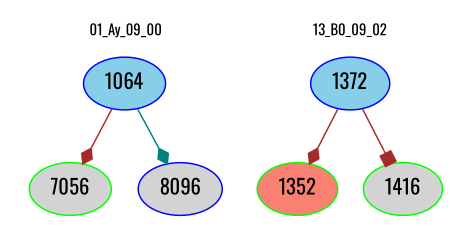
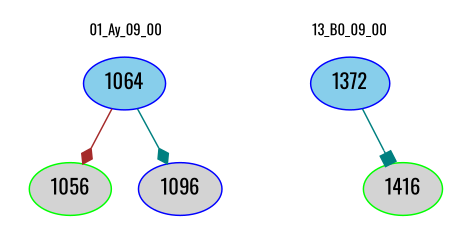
cluster "13_B0_09_02": label "13_B0_09_02" -> "13_B0_09_00"
edge "1372" -> "1416": color brown -> teal
node "7056": label "7056" -> "1056"
node "8096": label "8096" -> "1096"
node "1352": removed
